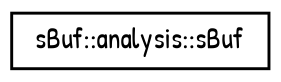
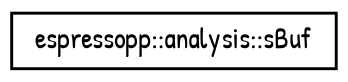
node "sBuf::analysis::sBuf": label "sBuf::analysis::sBuf" -> "espressopp::analysis::sBuf"
